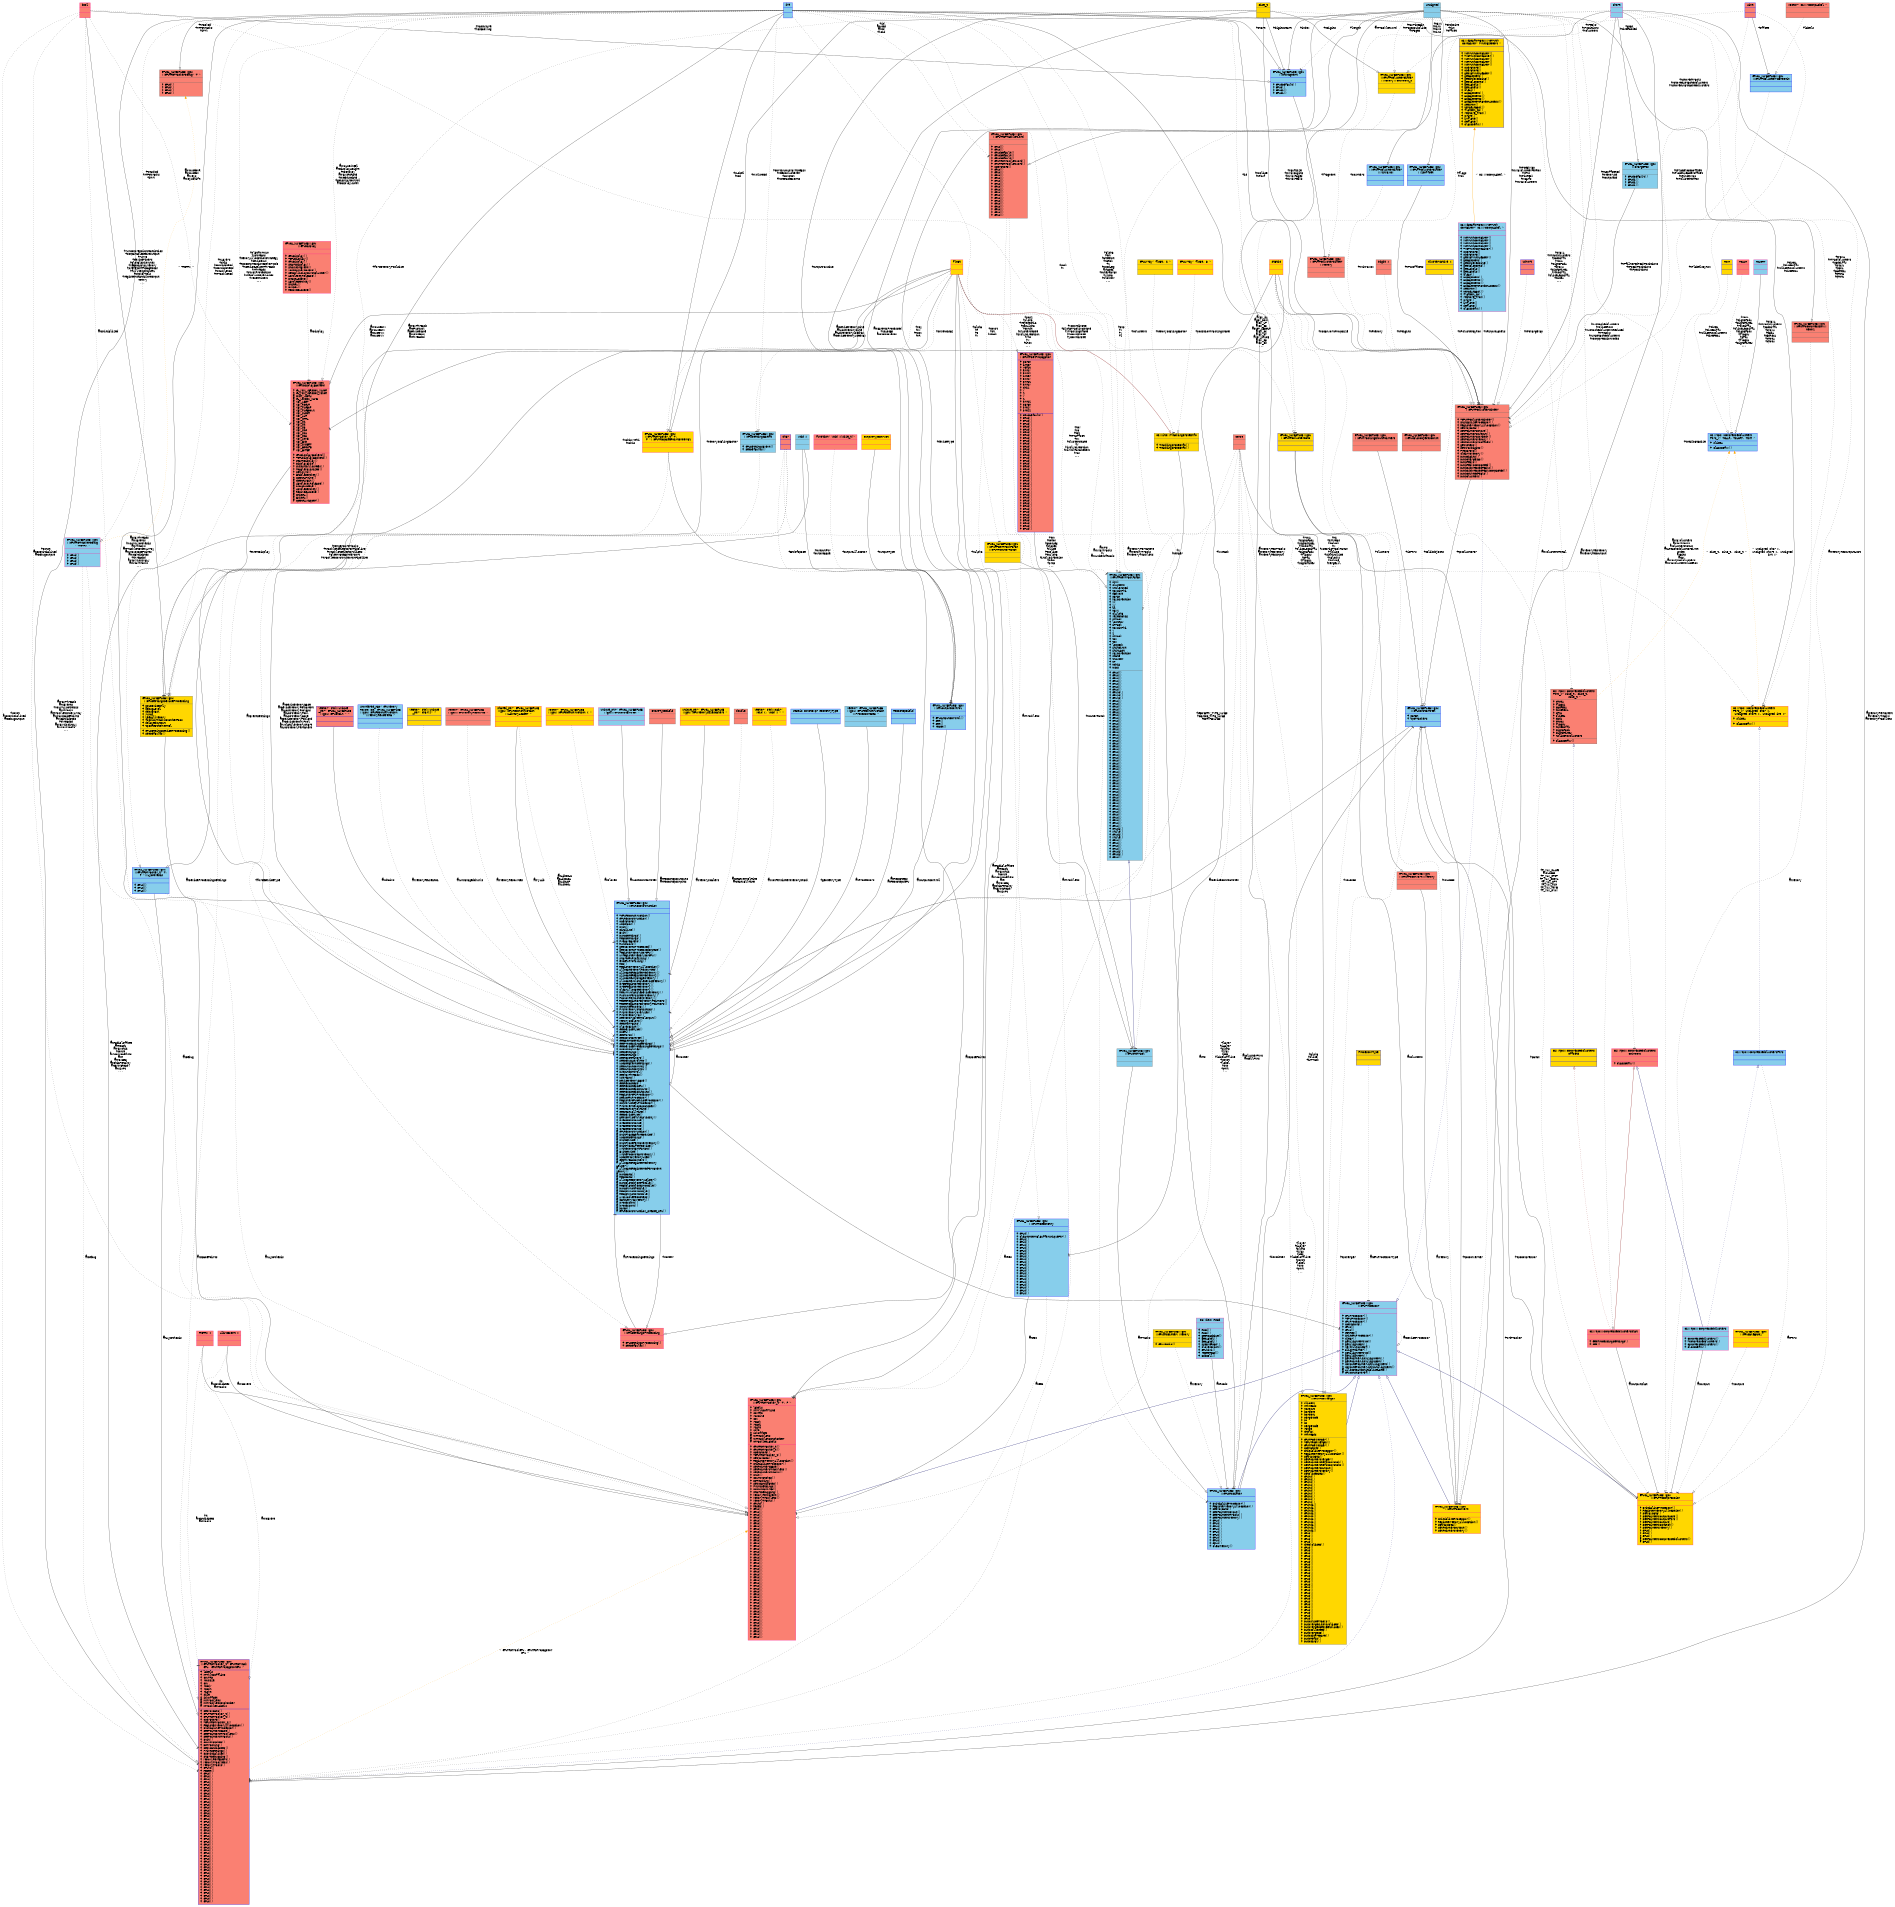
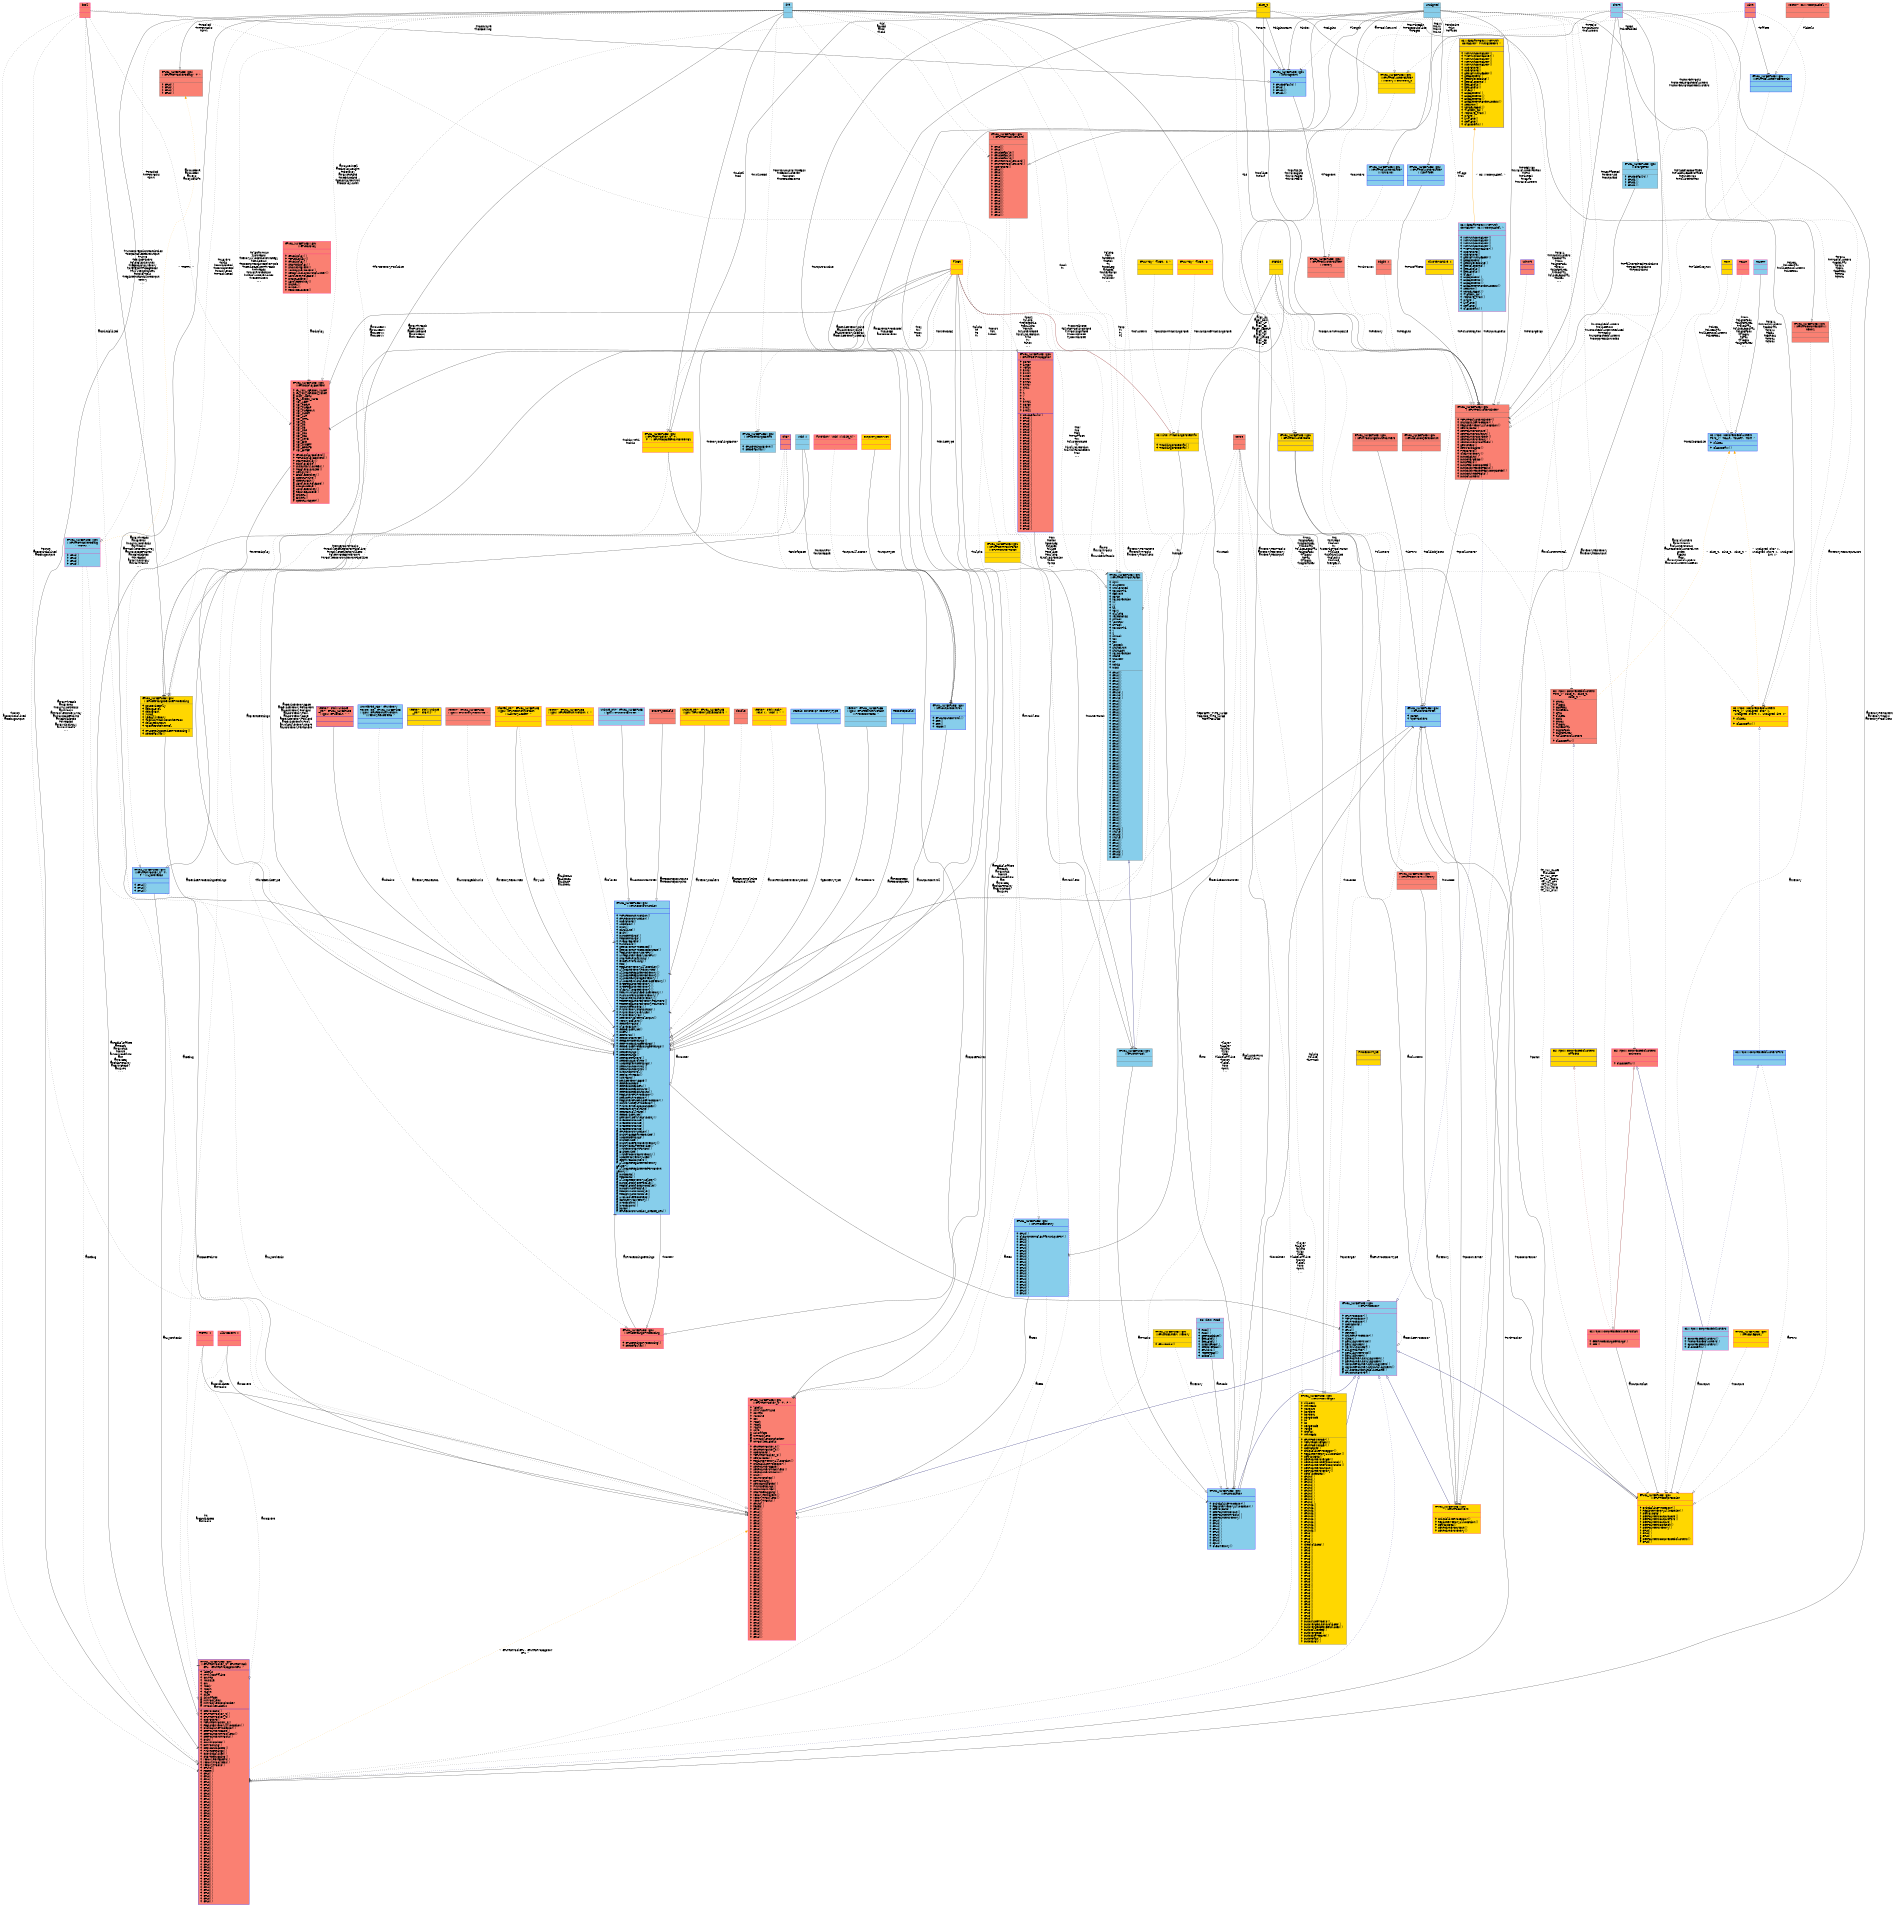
node "int": color blue -> gray40
node "static": color deeppink -> gray40
edge "GPUArray< float, 2 >" -> "o2::its::TrackingFrameInfo": label " +memoryScalingFactor" -> " +positionTrackingFrame"
edge "GPUArray< float, 3 >" -> "o2::its::TrackingFrameInfo": label " +positionTrackingFrame" -> " +covarianceTrackingFrame"
node "o2::its::Road": text "+ slavesExist()" -> "+ setFakeRoad()"
